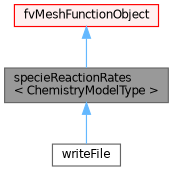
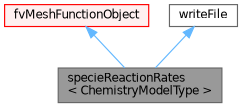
edge "writeFile" -> "specieReactionRates < ChemistryModelType >": reversed
